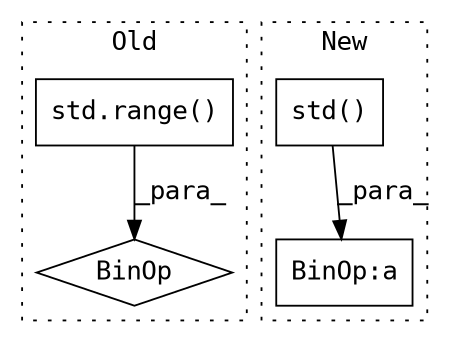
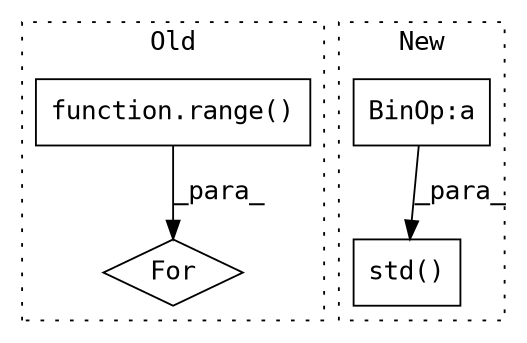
node "std.range()": label "std.range()" -> "function.range()"
edge "std()" -> "BinOp:a": reversed
node "BinOp": label "BinOp" -> "For"
